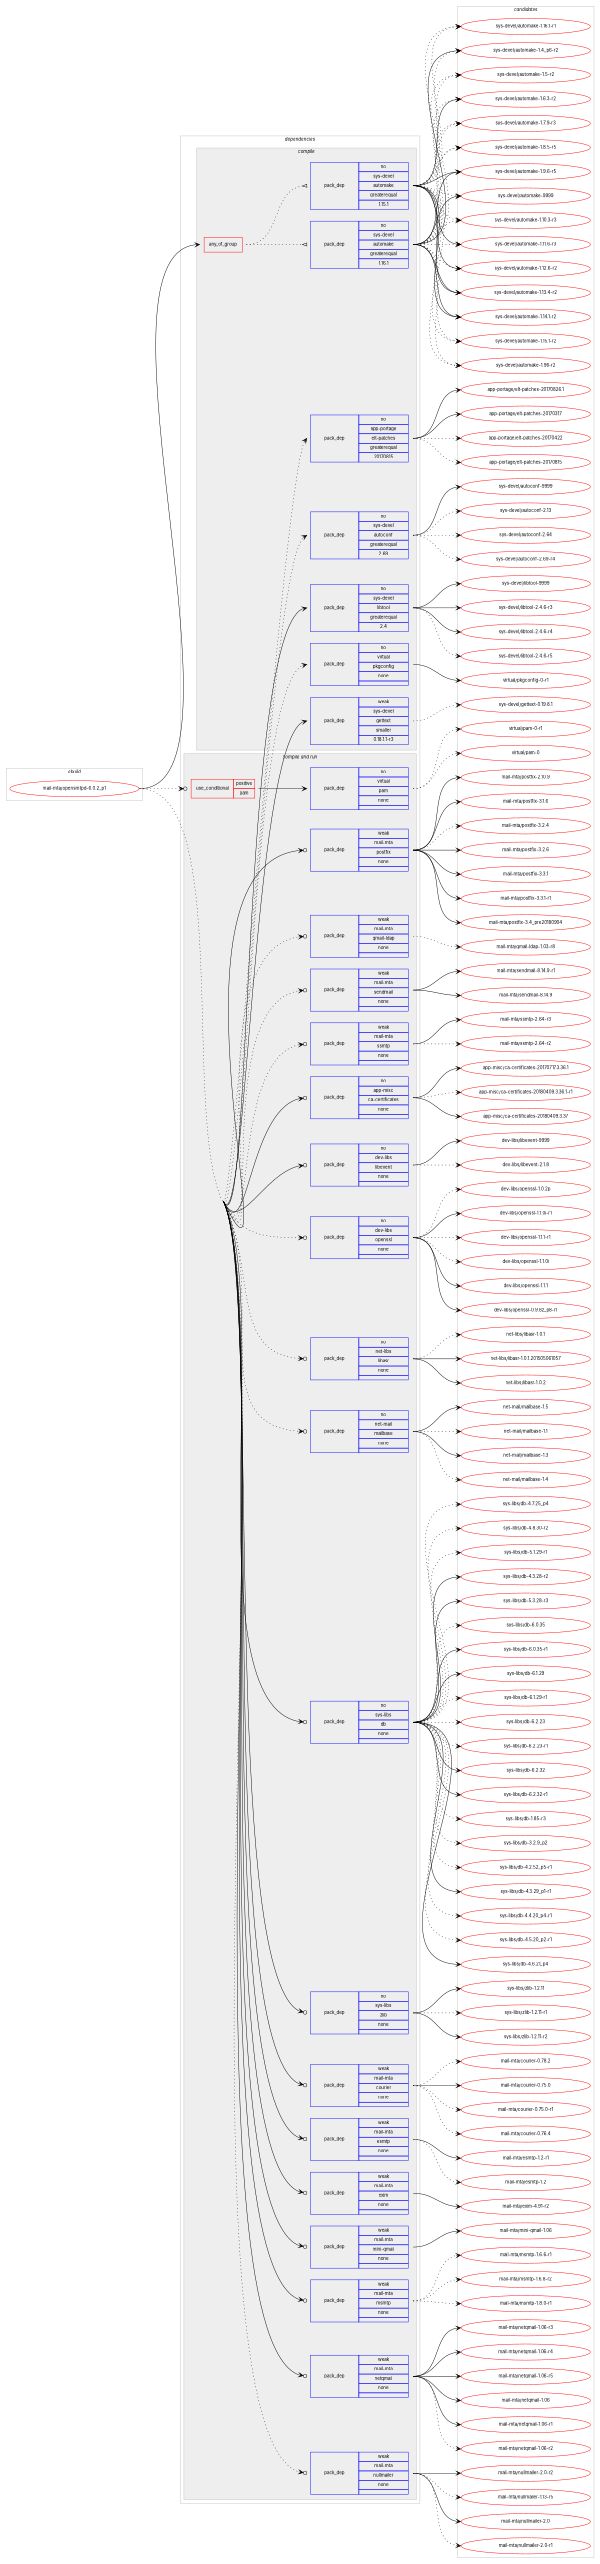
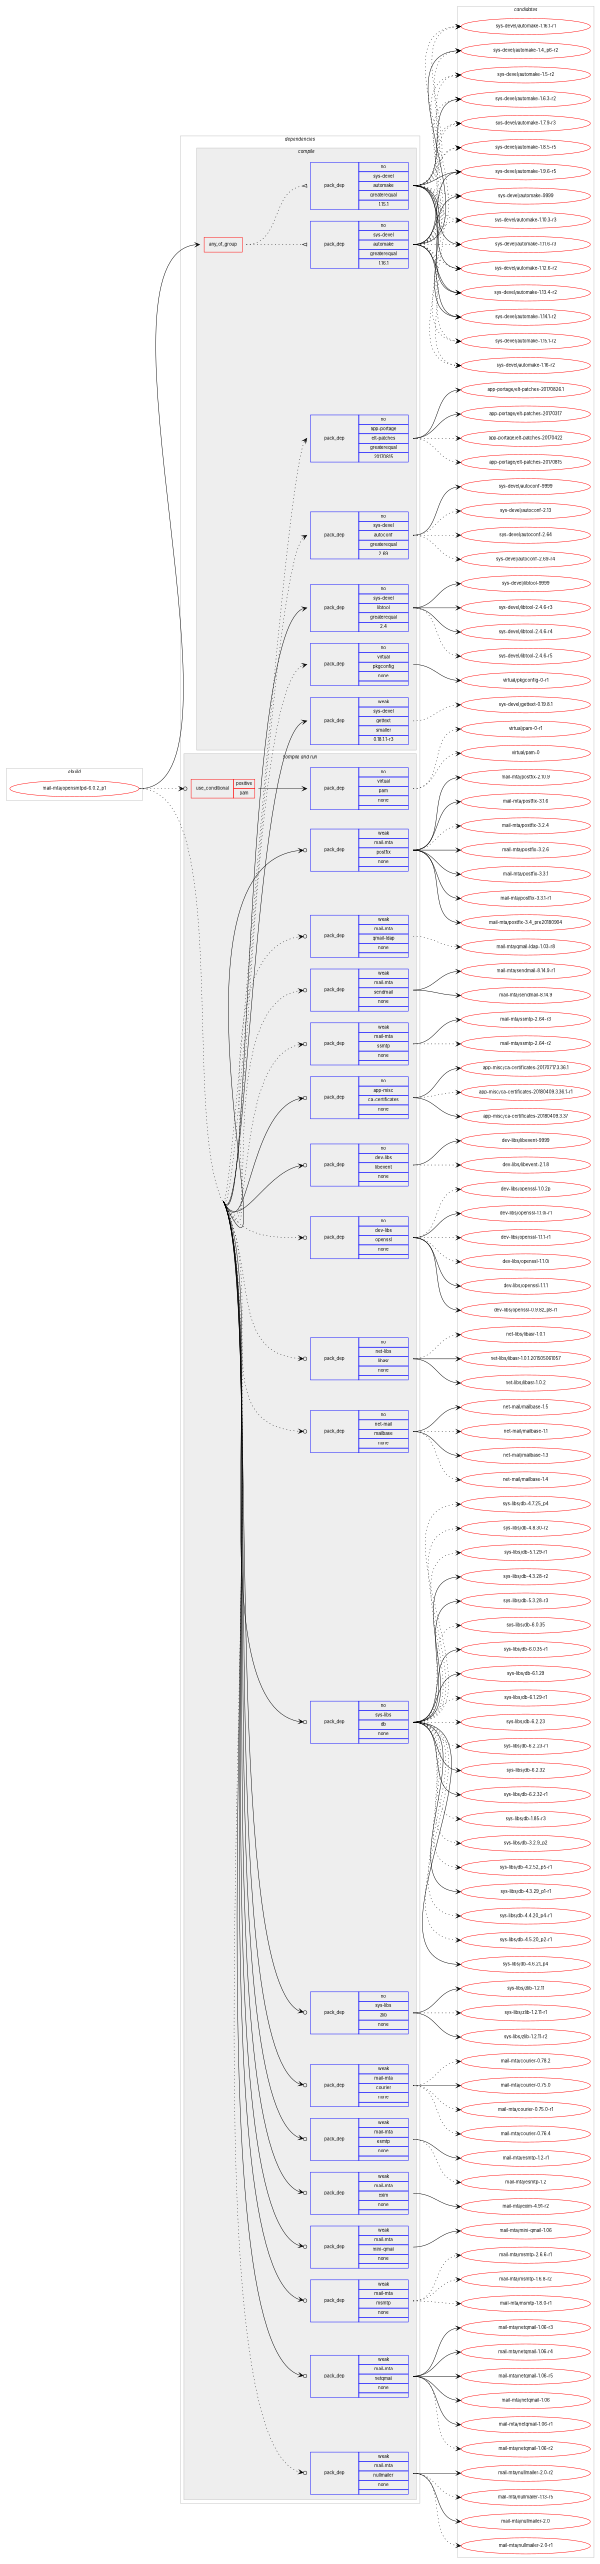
node "sys-devel/automake-1.96-r2": label "sys-devel/automake-1.96-r2" -> "sys-devel/automake-1.16-r2"
node "mail-mta/msmtp-1.6.6-r1": label "mail-mta/msmtp-1.6.6-r1" -> "mail-mta/msmtp-2.6.6-r1"
